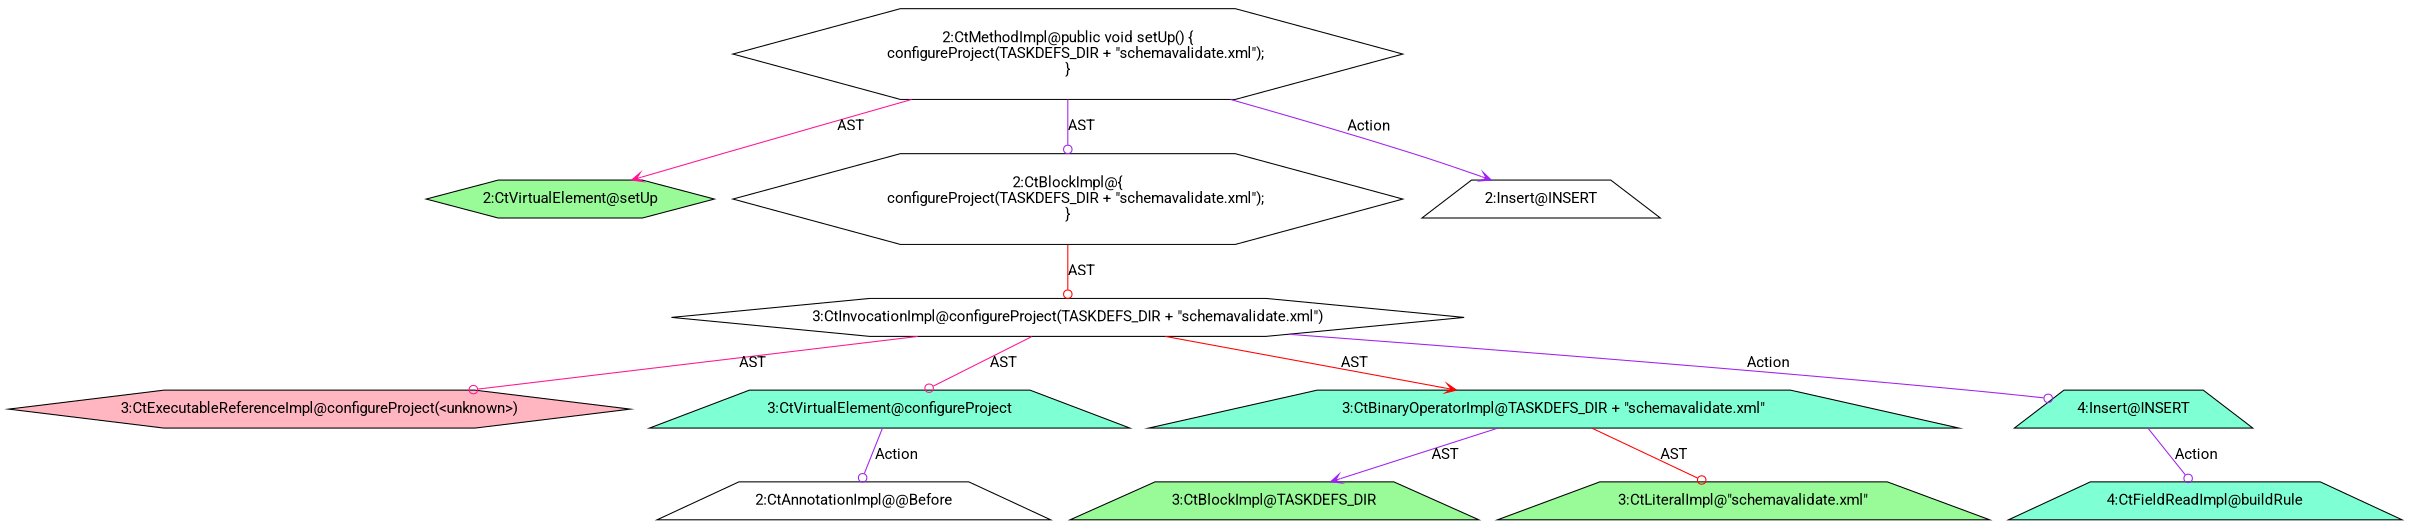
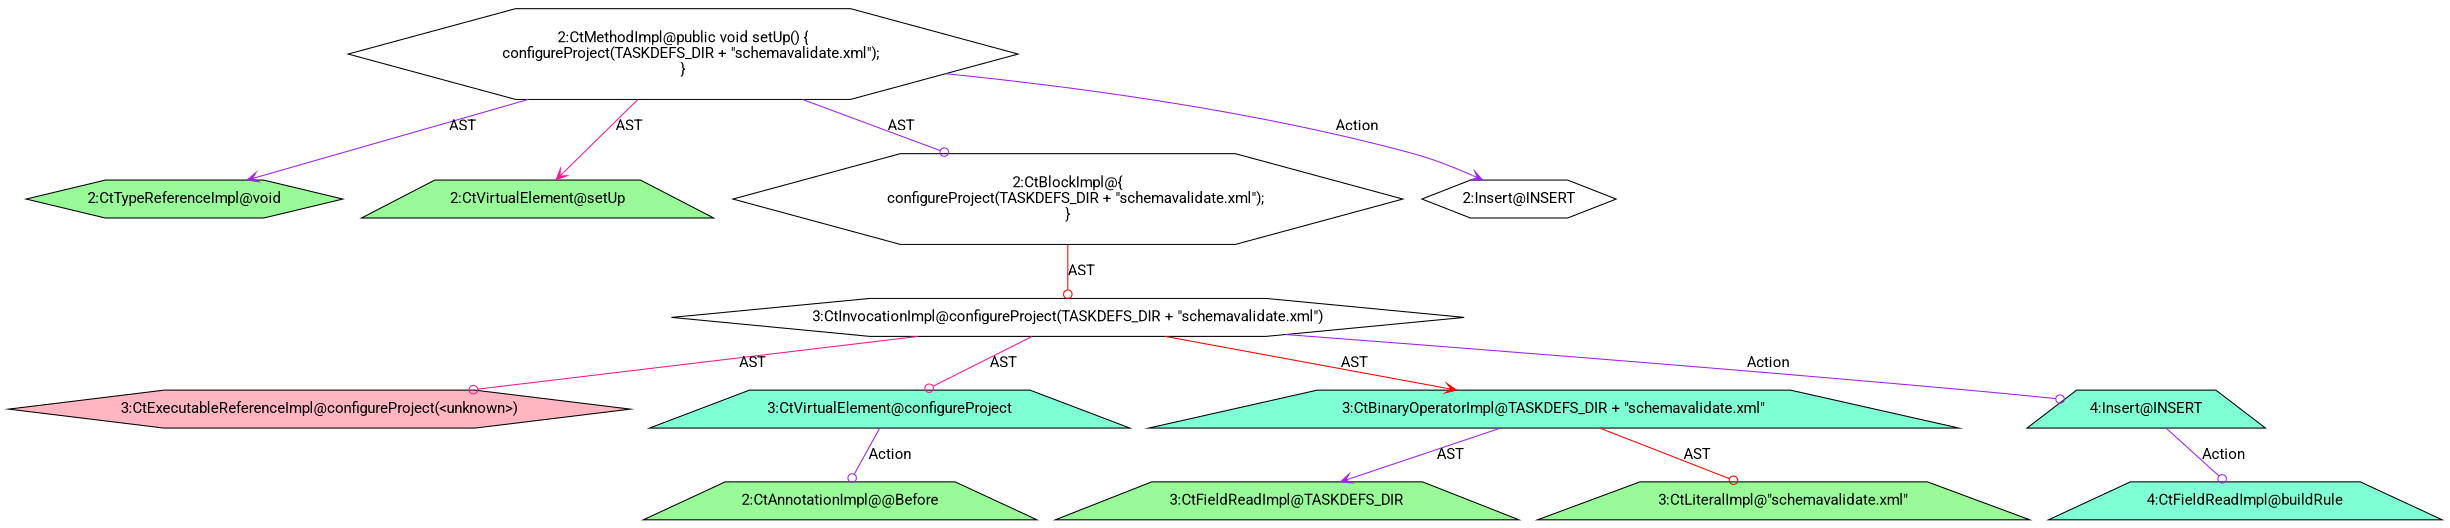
node "2:CtTypeReferenceImpl@void": added
node "2:CtVirtualElement@setUp": shape hexagon -> trapezium
node "2:Insert@INSERT": shape trapezium -> hexagon
node "2:CtAnnotationImpl@@Before": fillcolor white -> palegreen
node "3:CtBlockImpl@TASKDEFS_DIR": label "3:CtBlockImpl@TASKDEFS_DIR" -> "3:CtFieldReadImpl@TASKDEFS_DIR"
